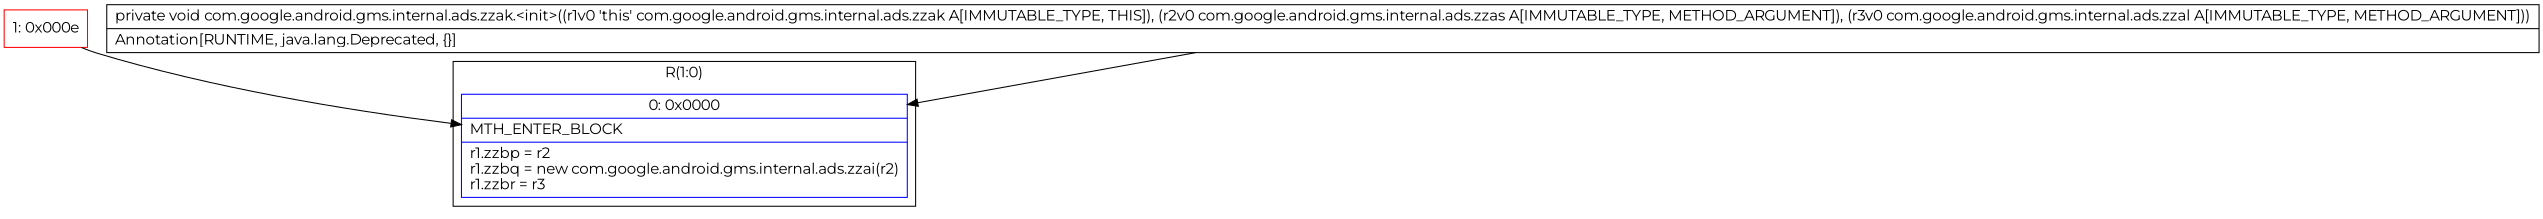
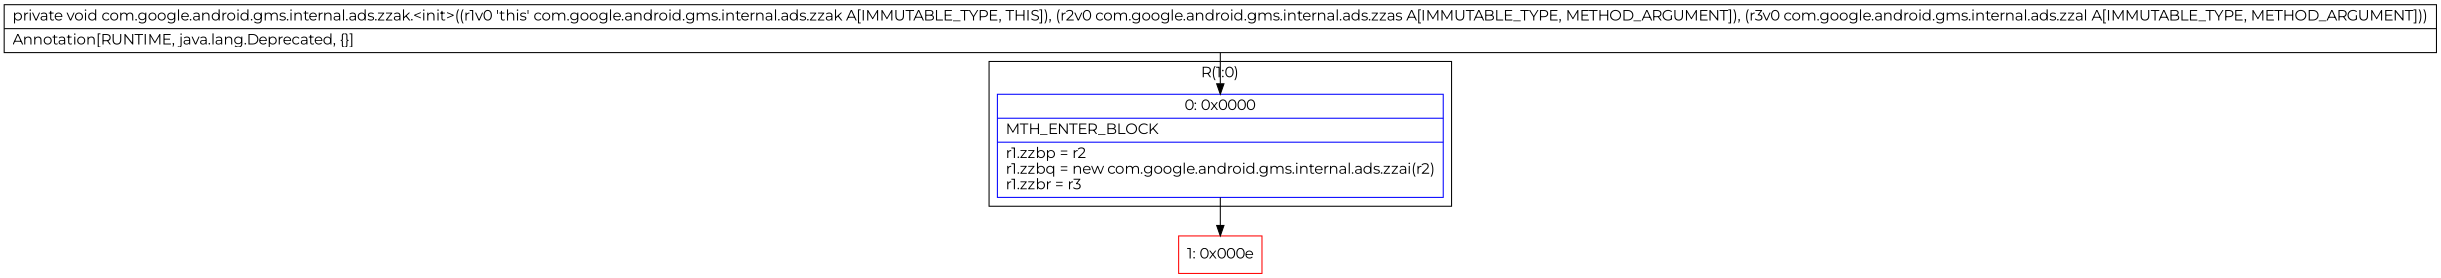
edge "1: 0x000e" -> "0: 0x0000": reversed
